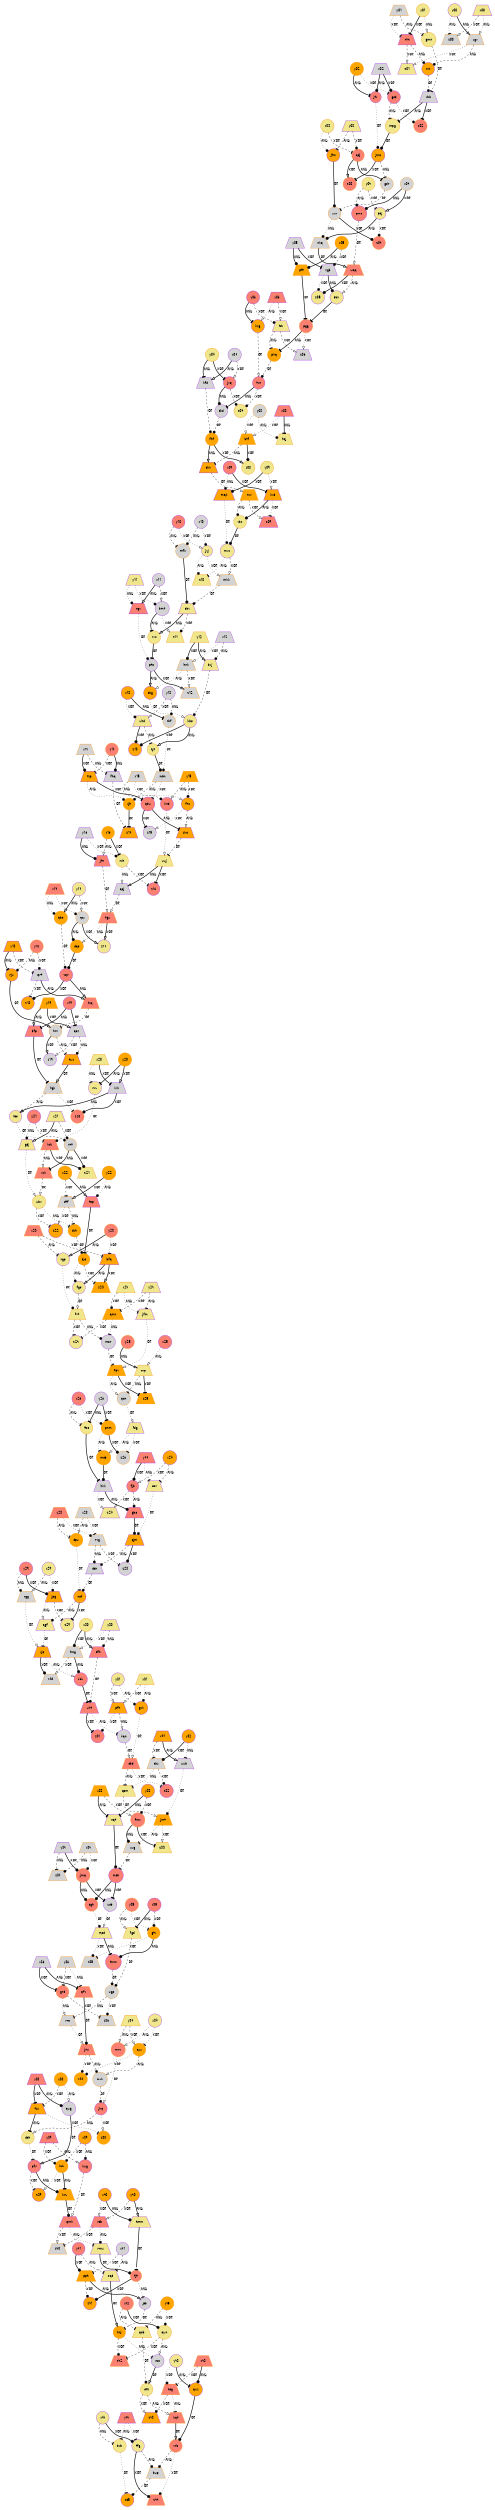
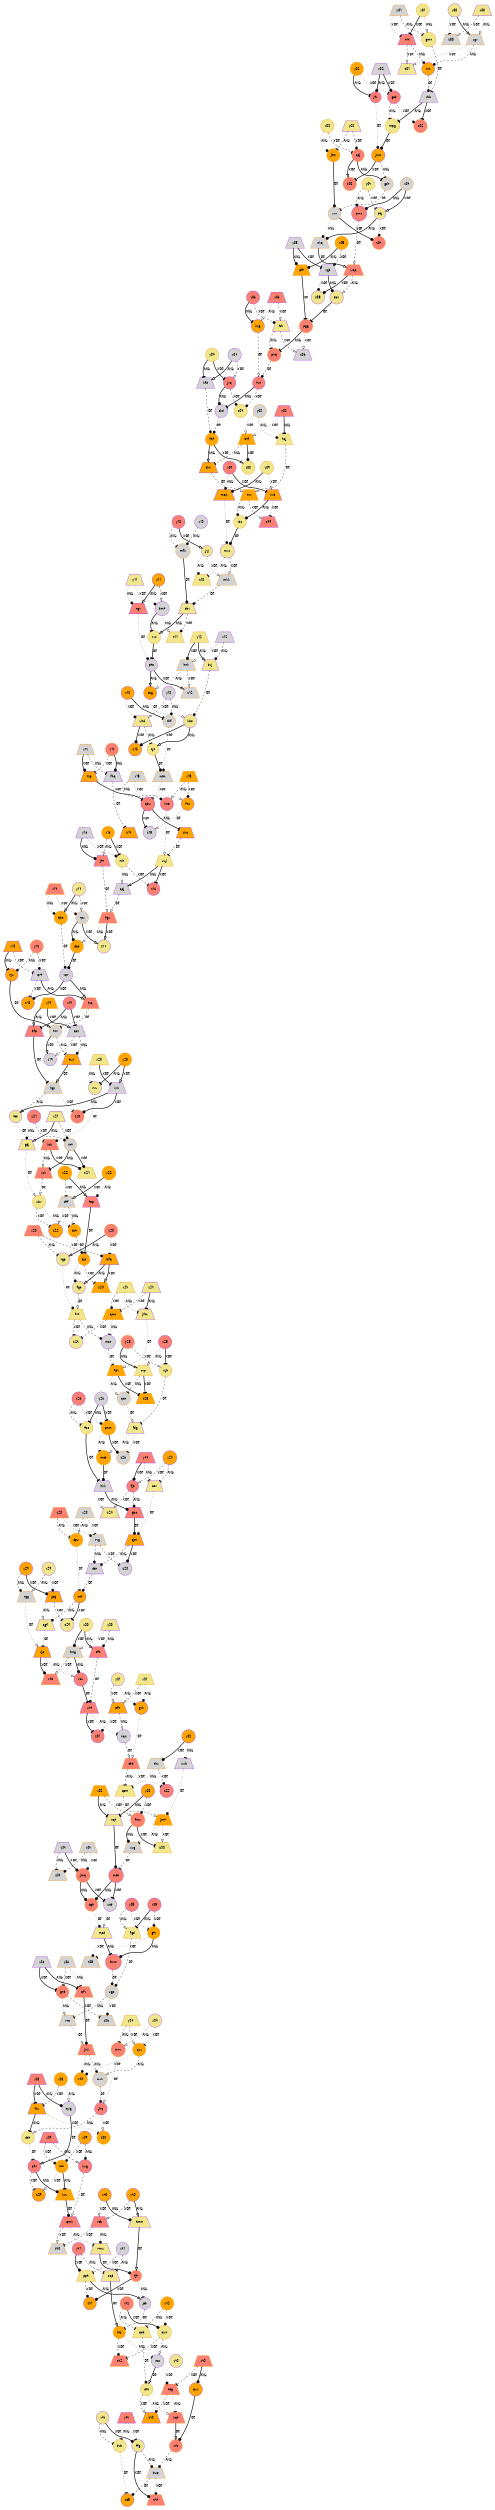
edge "y00" -> "z00": label "AND" -> "XOR"
node "jtm": color purple -> darkorange
node "pkq": fillcolor orange -> salmon
edge "tqj" -> "nvv": added, label "OR"
edge "y09" -> "mqk": label "XOR" -> "AND"
node "z09": label "z09" -> "z79"
edge "x10" -> "jvj": removed, label "XOR"
edge "y10" -> "jvj": style dotted -> bold
node "x11": fillcolor lightgrey -> orange
edge "bmt" -> "z11": label "XOR" -> "AND"
node "vjh": removed
edge "fns" -> "skc": removed, label "AND"
edge "fns" -> "z15": label "XOR" -> "OR"
node "vqr": fillcolor salmon -> lightgrey
edge "x19" -> "qcs": label "OR" -> "XOR"
edge "x23" -> "bfq": arrowhead tee -> dot
edge "y24" -> "jfm": style dashed -> bold
node "wjb": added
node "y29": fillcolor salmon -> orange
node "z30": fillcolor lightgrey -> salmon
node "x32": removed
node "y35": color darkorange -> purple
edge "y37" -> "mrv": arrowhead onormal -> tee
edge "jnw" -> "z37": label "XOR" -> "AND"
edge "hmm" -> "tjt": arrowhead tee -> onormal
node "pph": fillcolor orange -> khaki
node "y45": label "y45" -> "y42"
edge "y43" -> "qws": removed, label "AND"
edge "cth" -> "kqt": style dashed -> dotted
edge "vrb" -> "z44": now "bwp" -> "z44"
